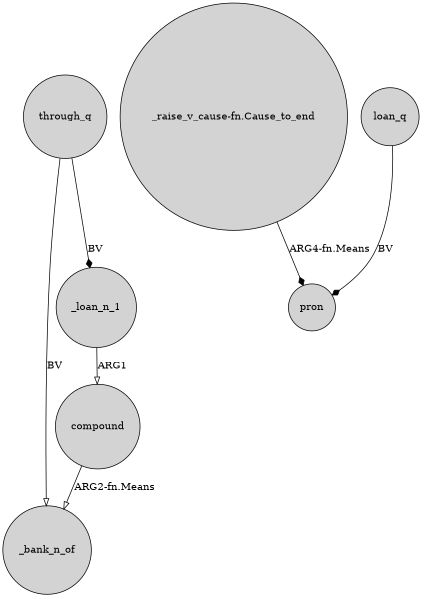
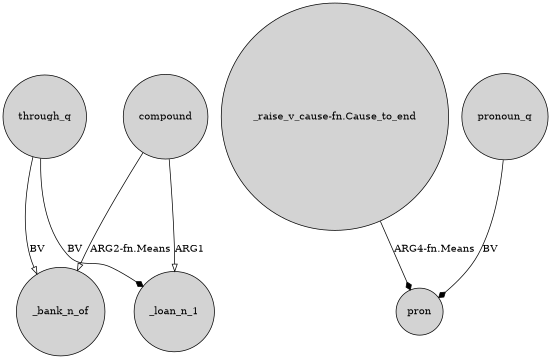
node "loan_q": label "loan_q" -> "pronoun_q"
edge "_loan_n_1" -> "compound": reversed
